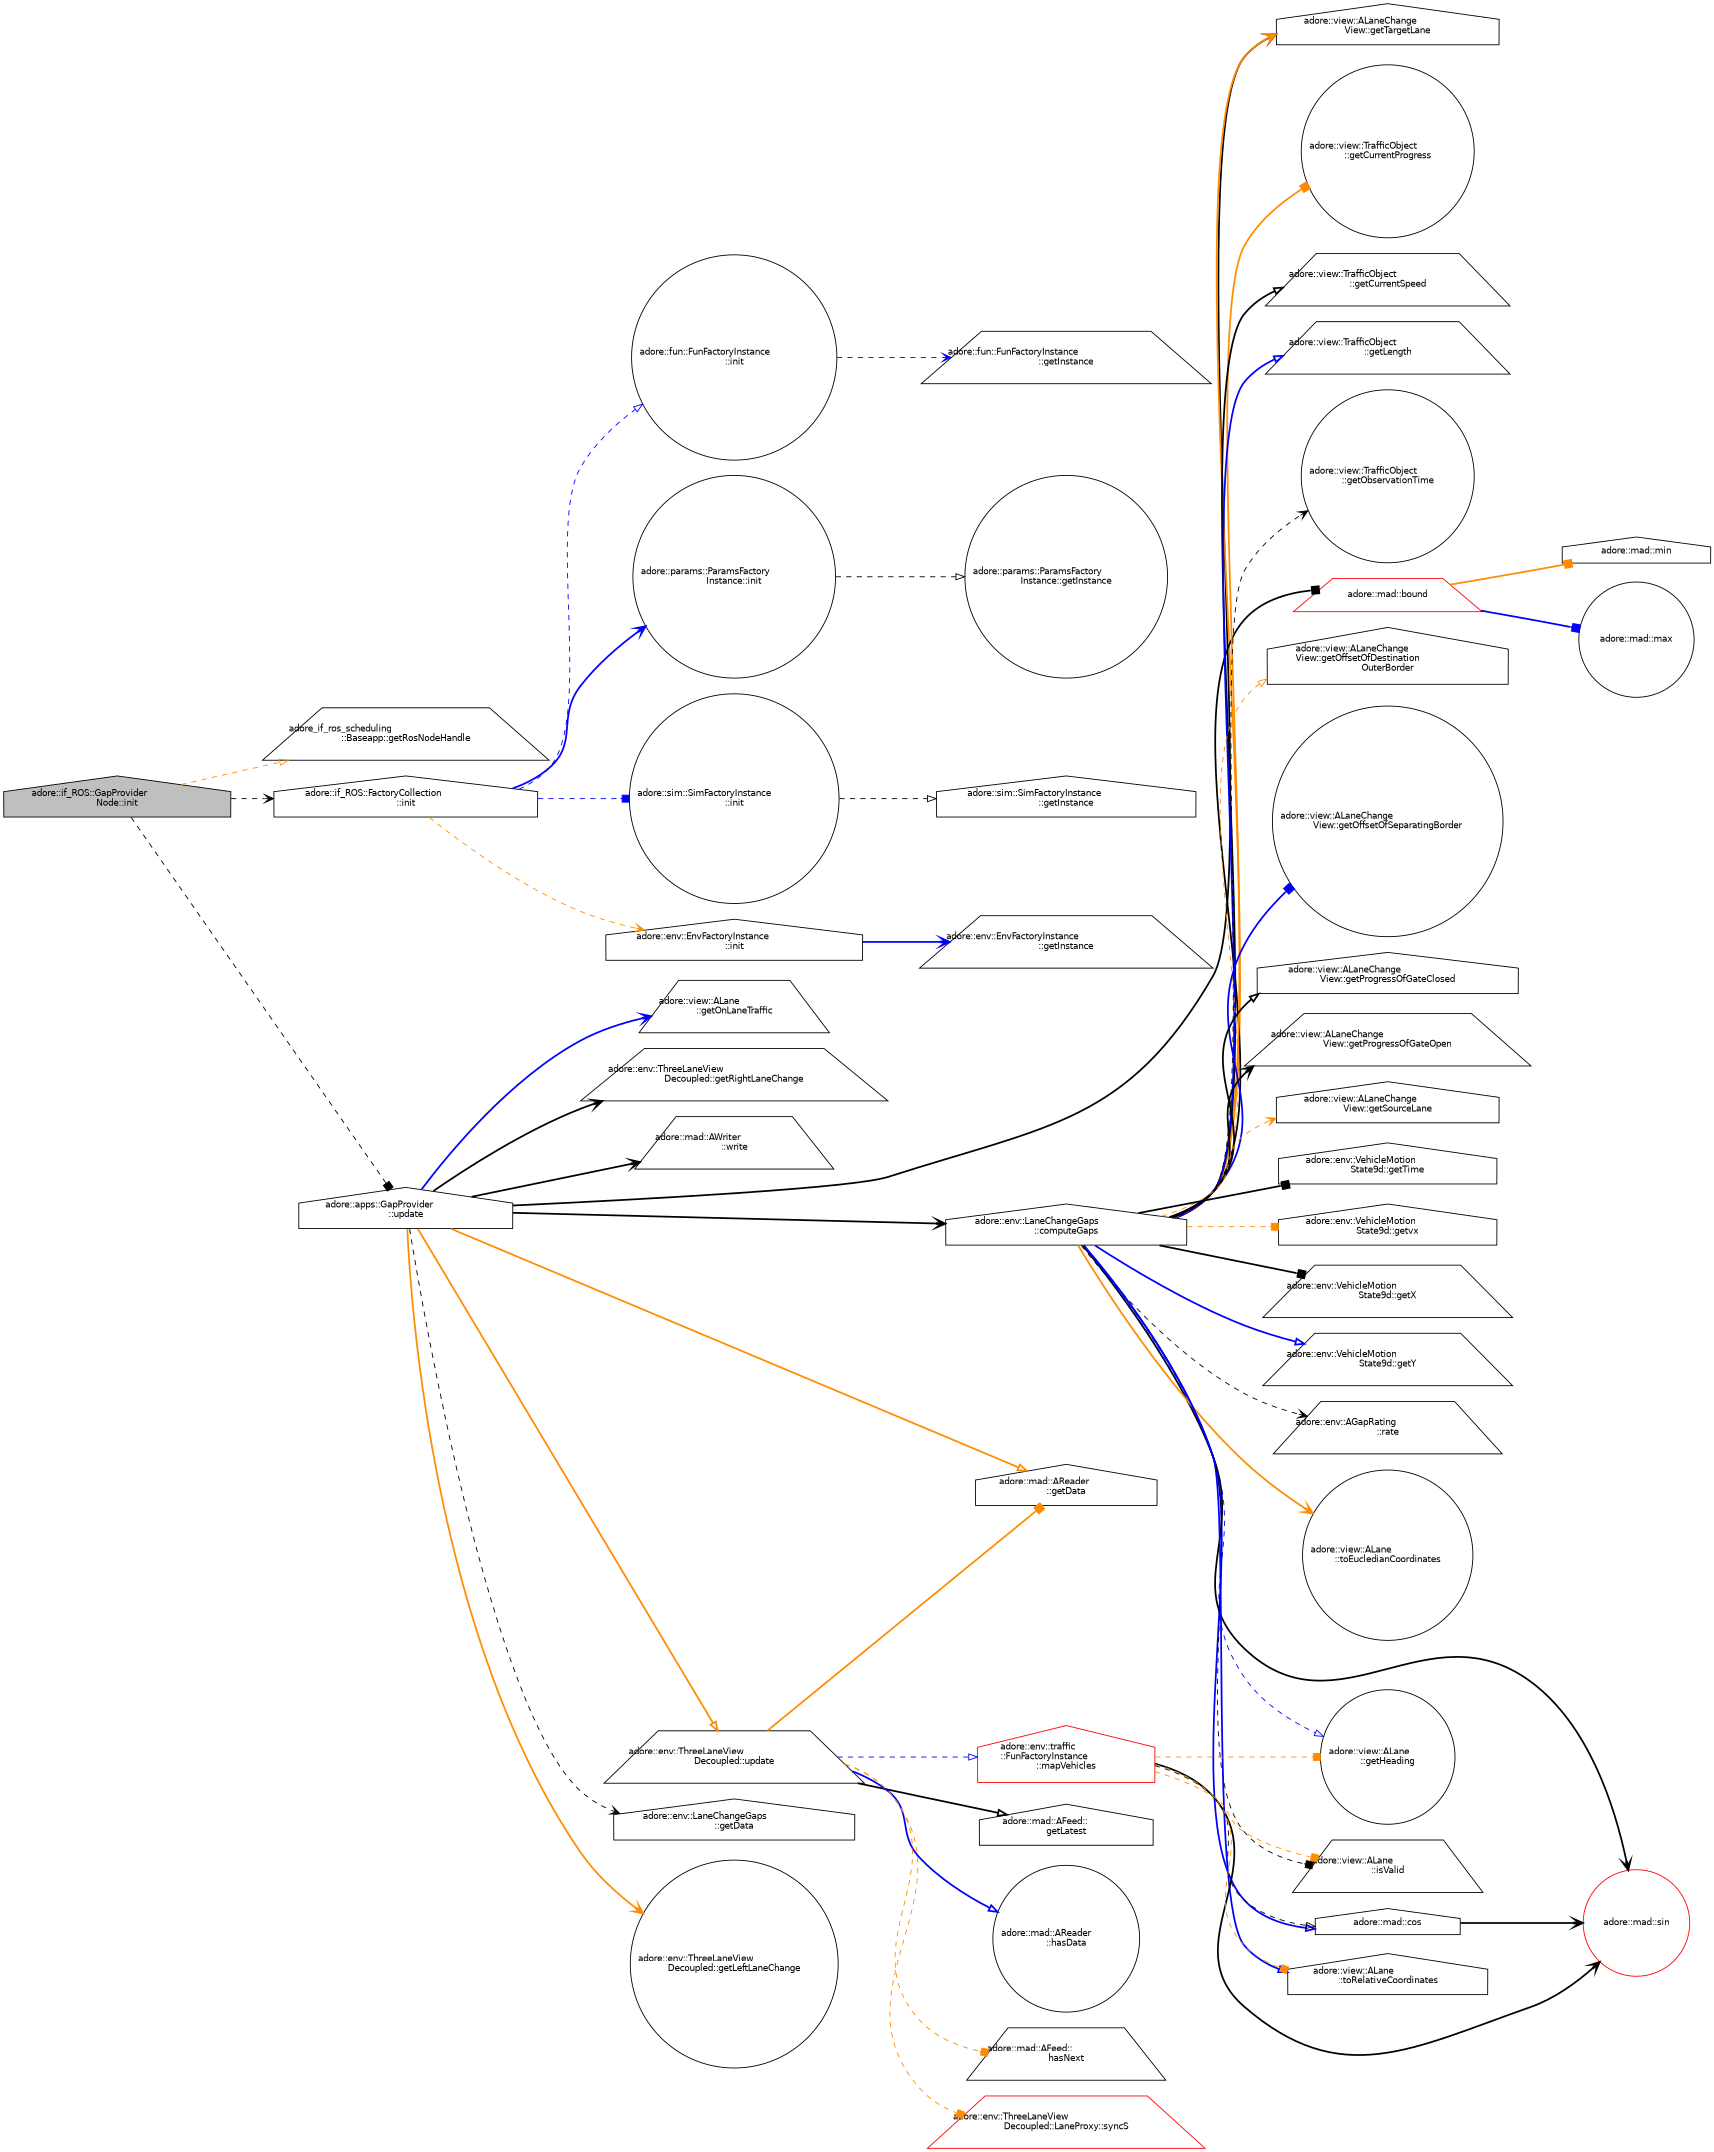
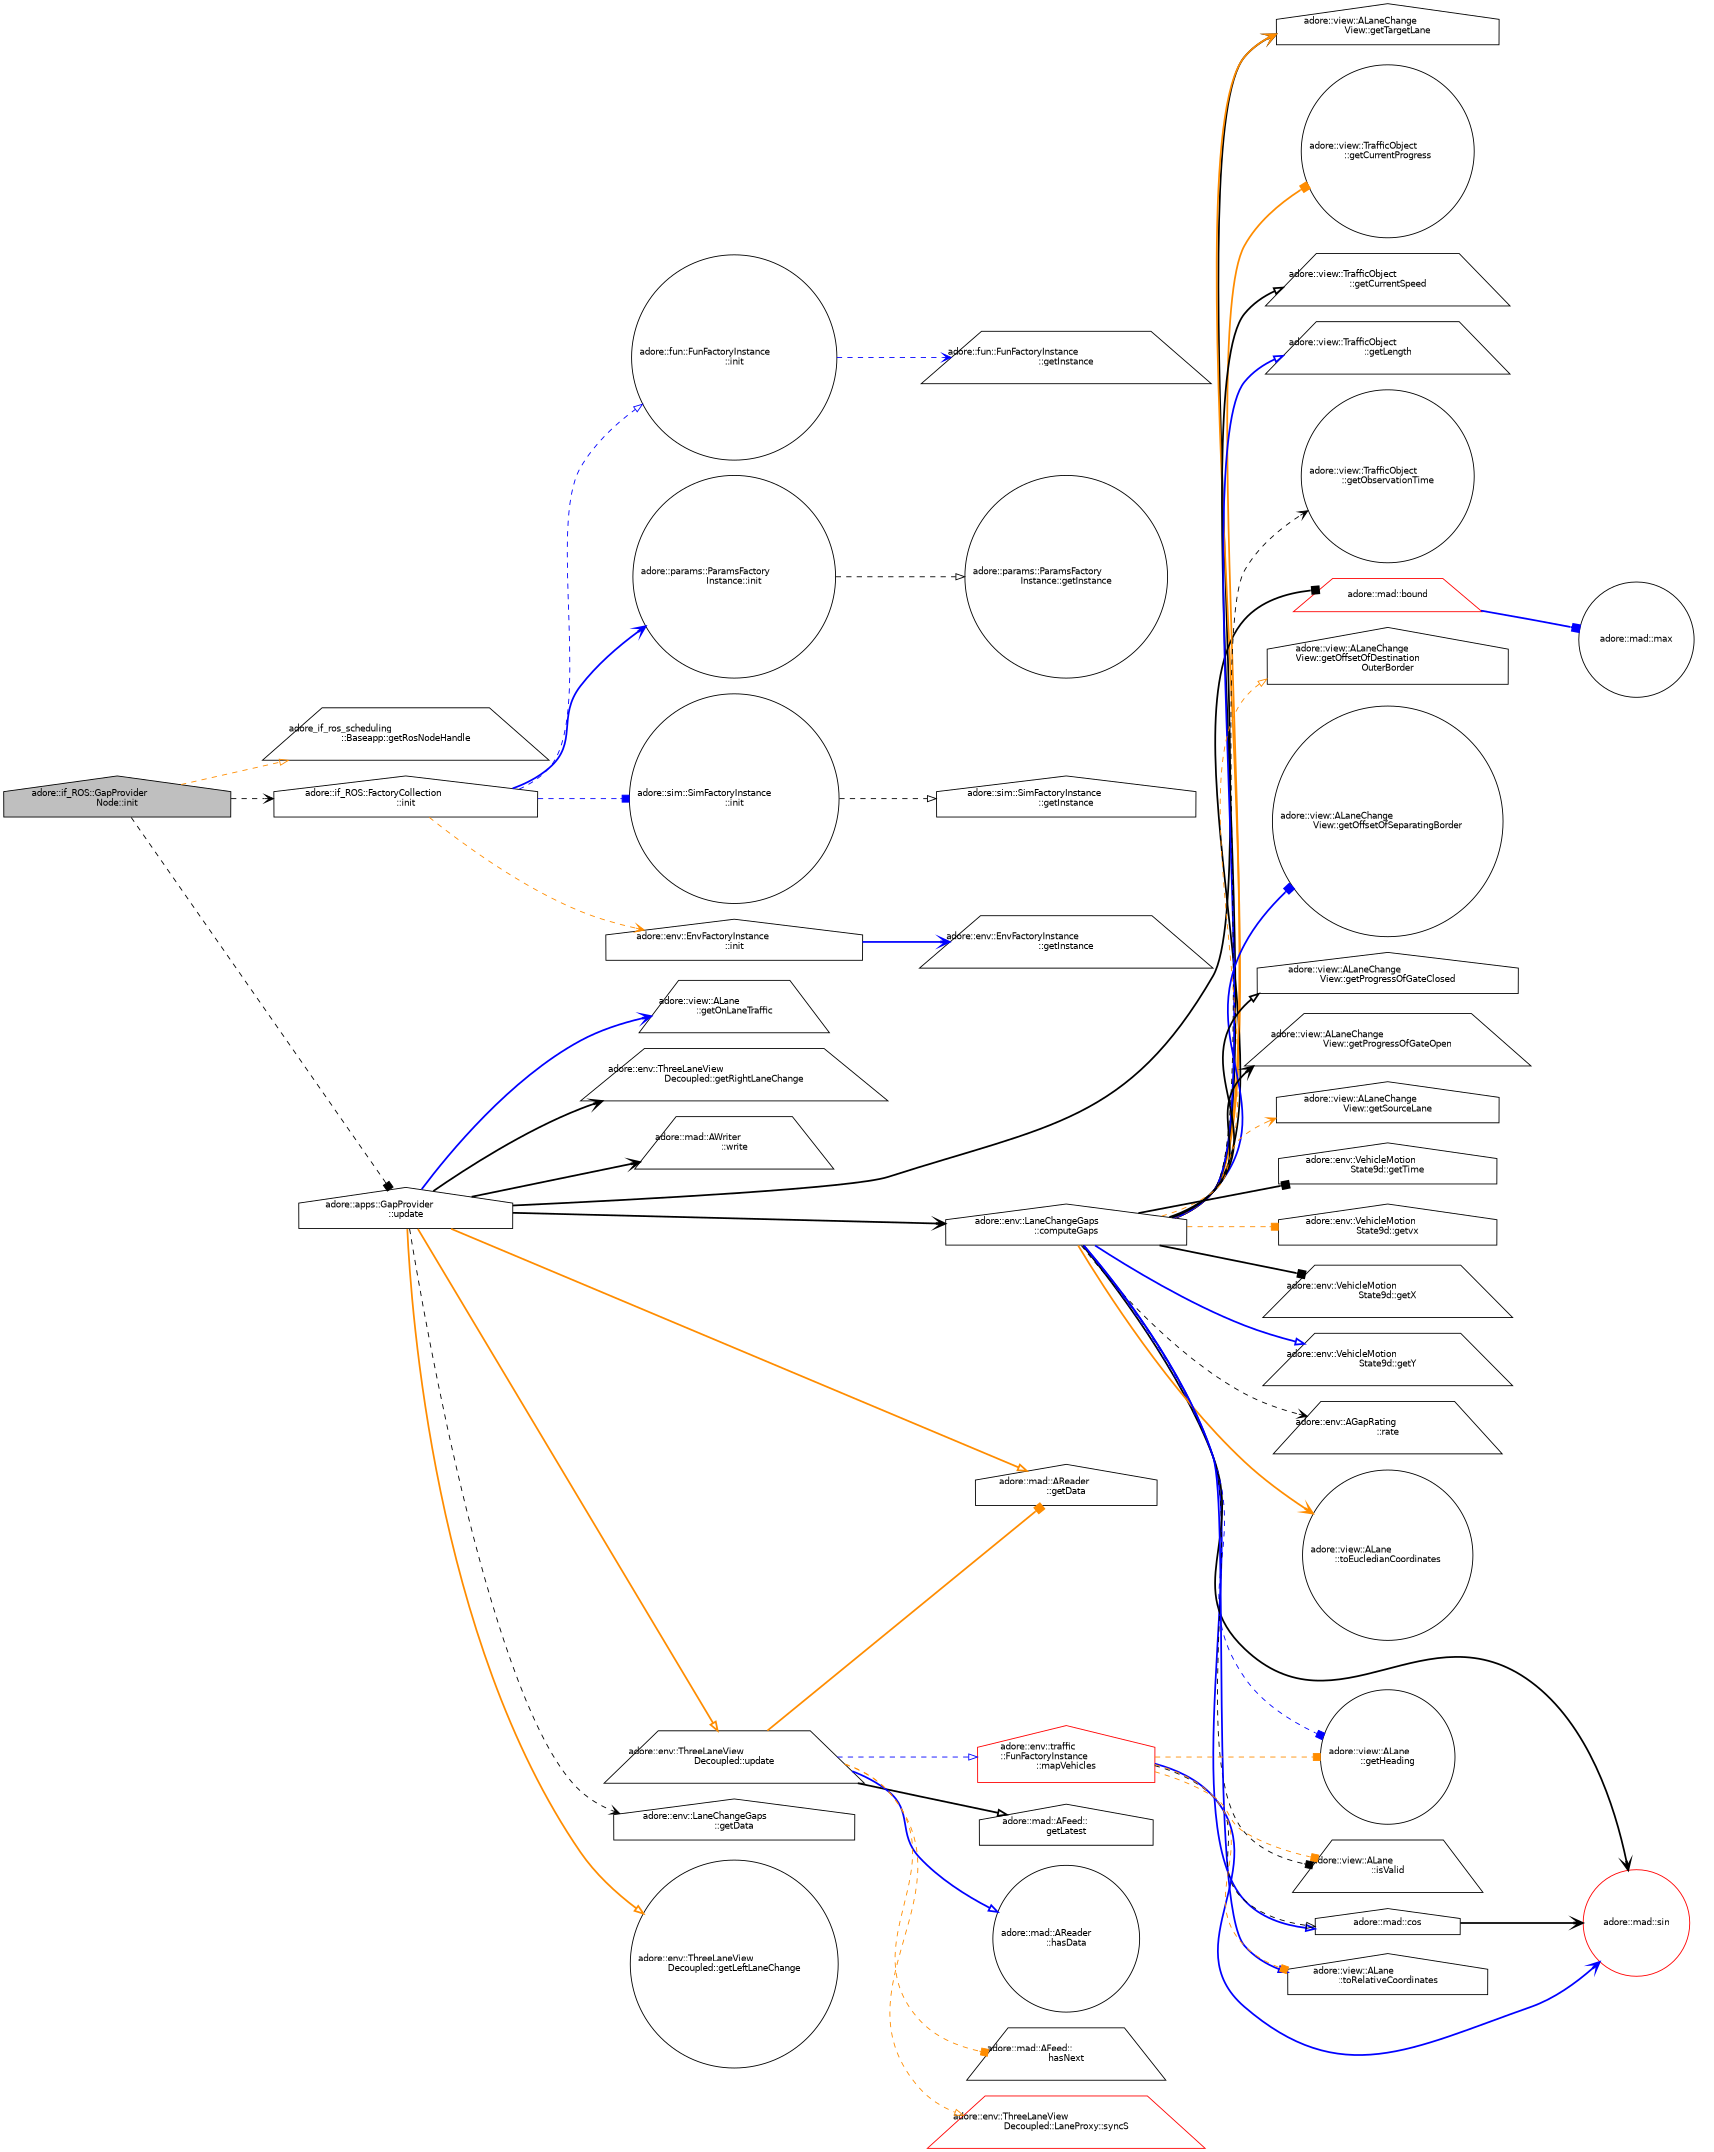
node "adore::mad::min": removed
edge "adore::env::LaneChangeGaps ::computeGaps" -> "adore::view::ALane ::getHeading": arrowhead onormal -> box
edge "adore::apps::GapProvider ::update" -> "adore::env::ThreeLaneView Decoupled::getLeftLaneChange": arrowhead vee -> onormal
edge "adore::env::ThreeLaneView Decoupled::update" -> "adore::env::ThreeLaneView Decoupled::LaneProxy::syncS": arrowhead box -> onormal
edge "adore::env::traffic ::FunFactoryInstance ::mapVehicles" -> "adore::mad::sin": color black -> blue
